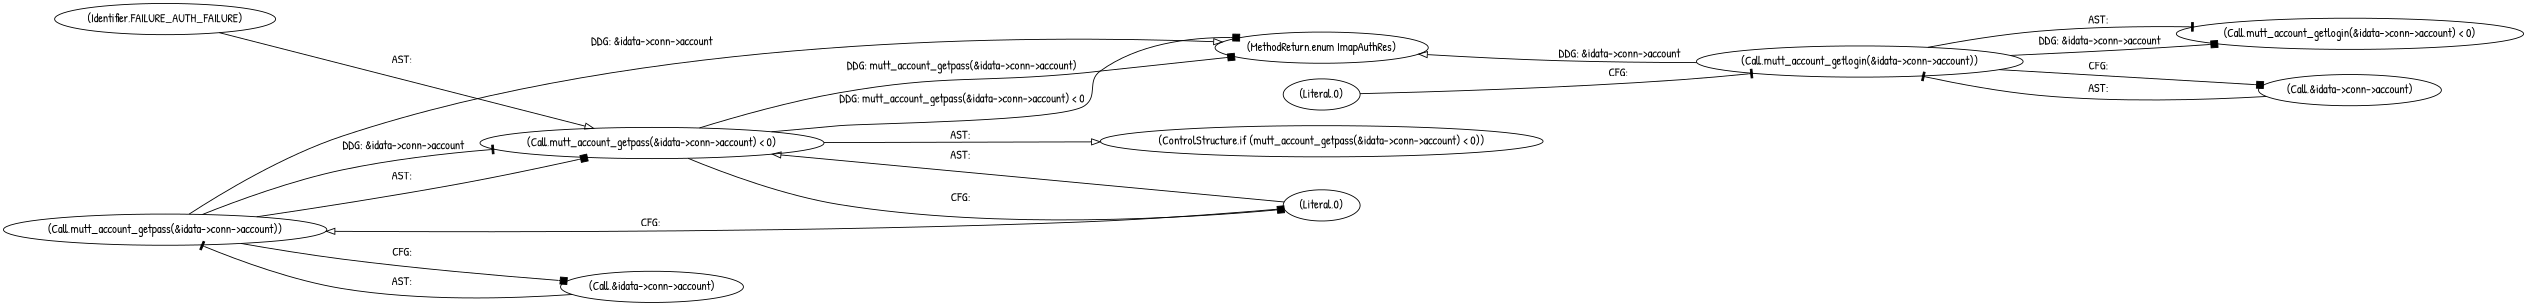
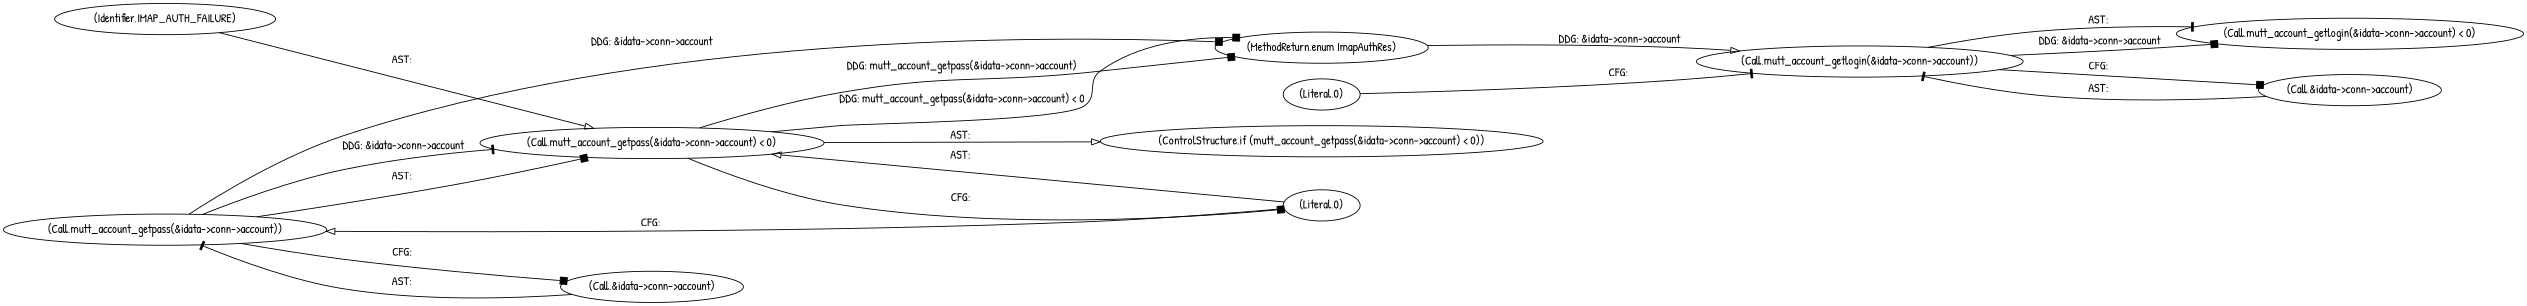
node "(Identifier,FAILURE_AUTH_FAILURE)": label "(Identifier,FAILURE_AUTH_FAILURE)" -> "(Identifier,IMAP_AUTH_FAILURE)"
edge "(Call,mutt_account_getlogin(&idata->conn->account))" -> "(MethodReturn,enum ImapAuthRes)": reversed
edge "(Call,mutt_account_getpass(&idata->conn->account))" -> "(MethodReturn,enum ImapAuthRes)": arrowhead onormal -> box
